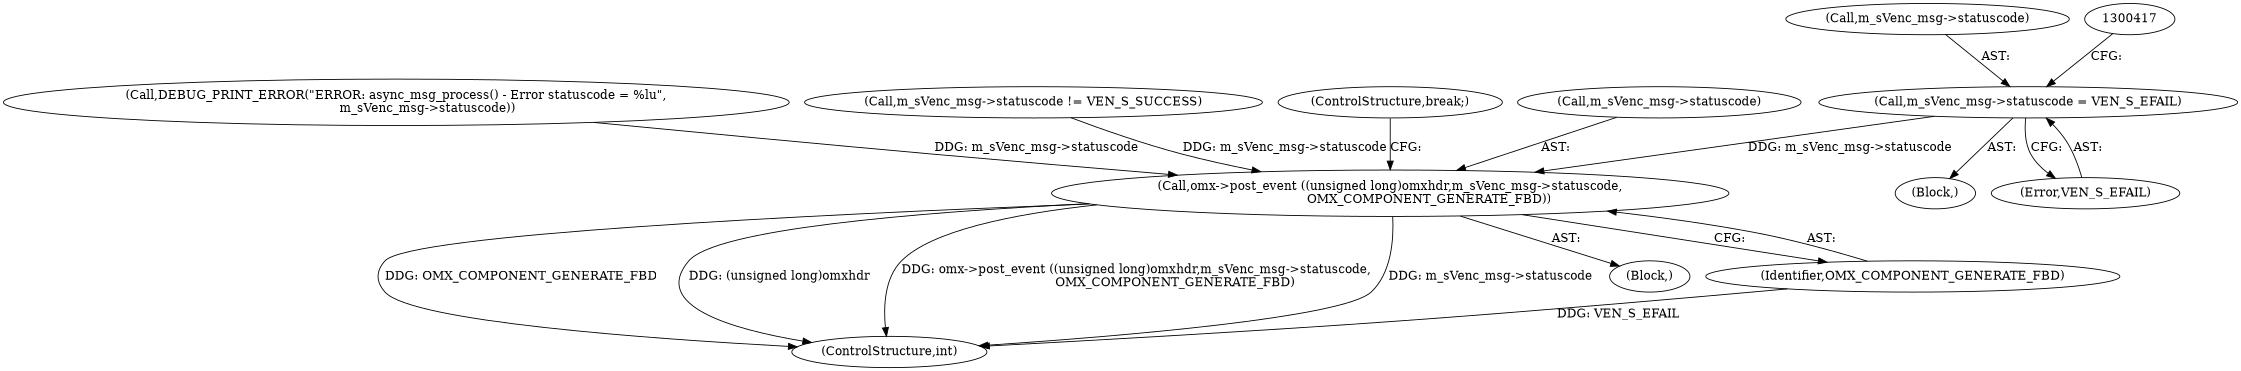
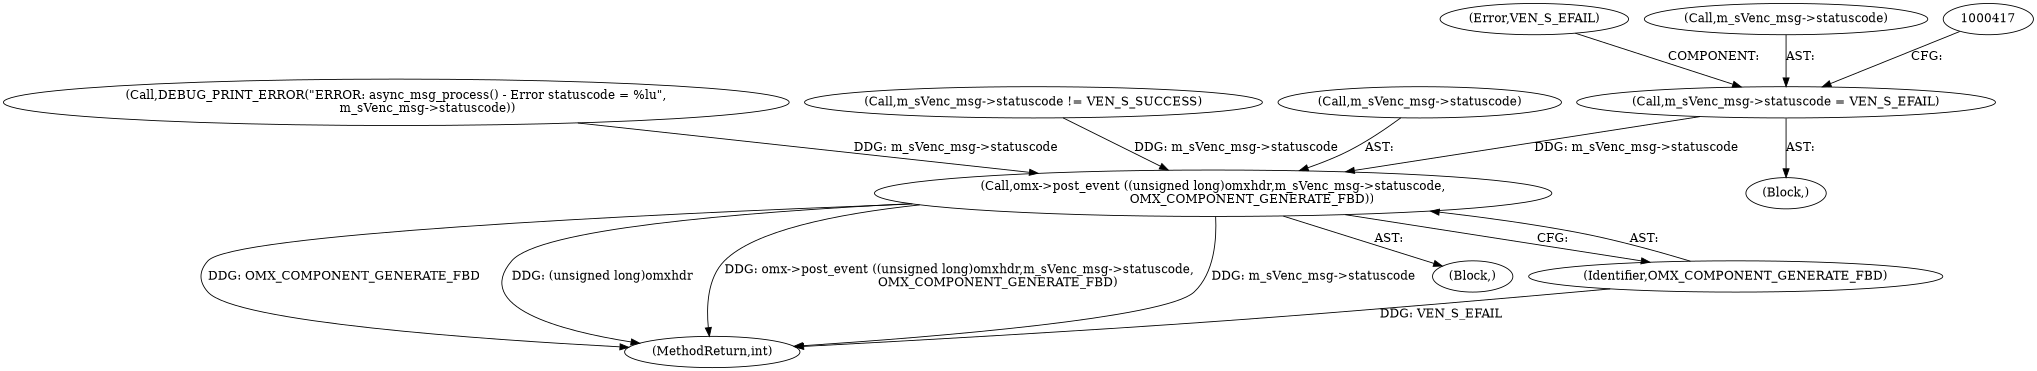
node "1300417": label "1300417" -> "1000417"
node "(ControlStructure,break;)": removed
edge "(Error,VEN_S_EFAIL)" -> "(Call,m_sVenc_msg->statuscode = VEN_S_EFAIL)": label "AST: " -> "COMPONENT: "
edge "(Call,m_sVenc_msg->statuscode = VEN_S_EFAIL)" -> "(Error,VEN_S_EFAIL)": removed, label "CFG:"
node "(ControlStructure,int)": label "(ControlStructure,int)" -> "(MethodReturn,int)"
